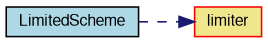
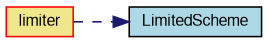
edge "LimitedScheme" -> "limiter": reversed
